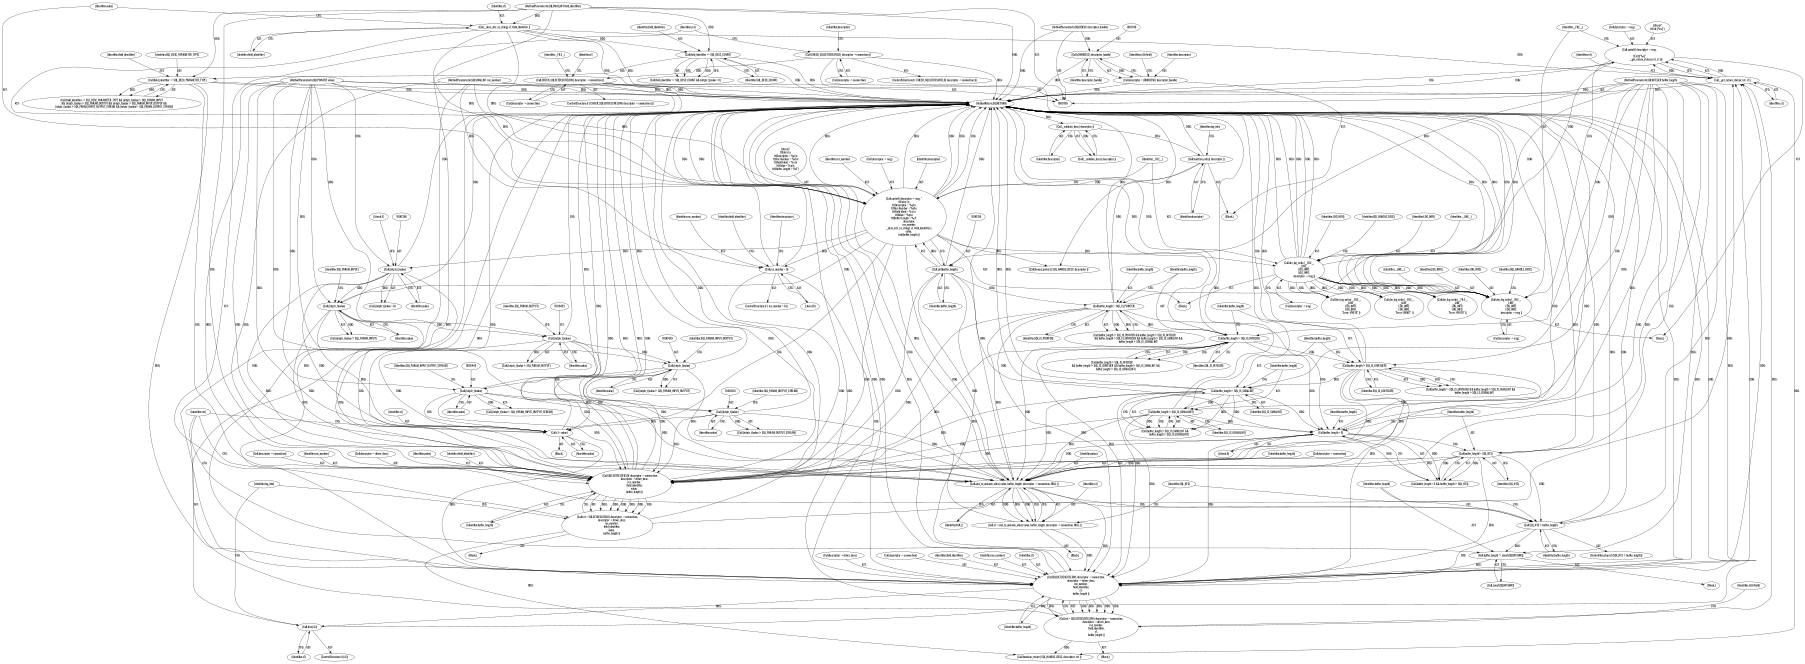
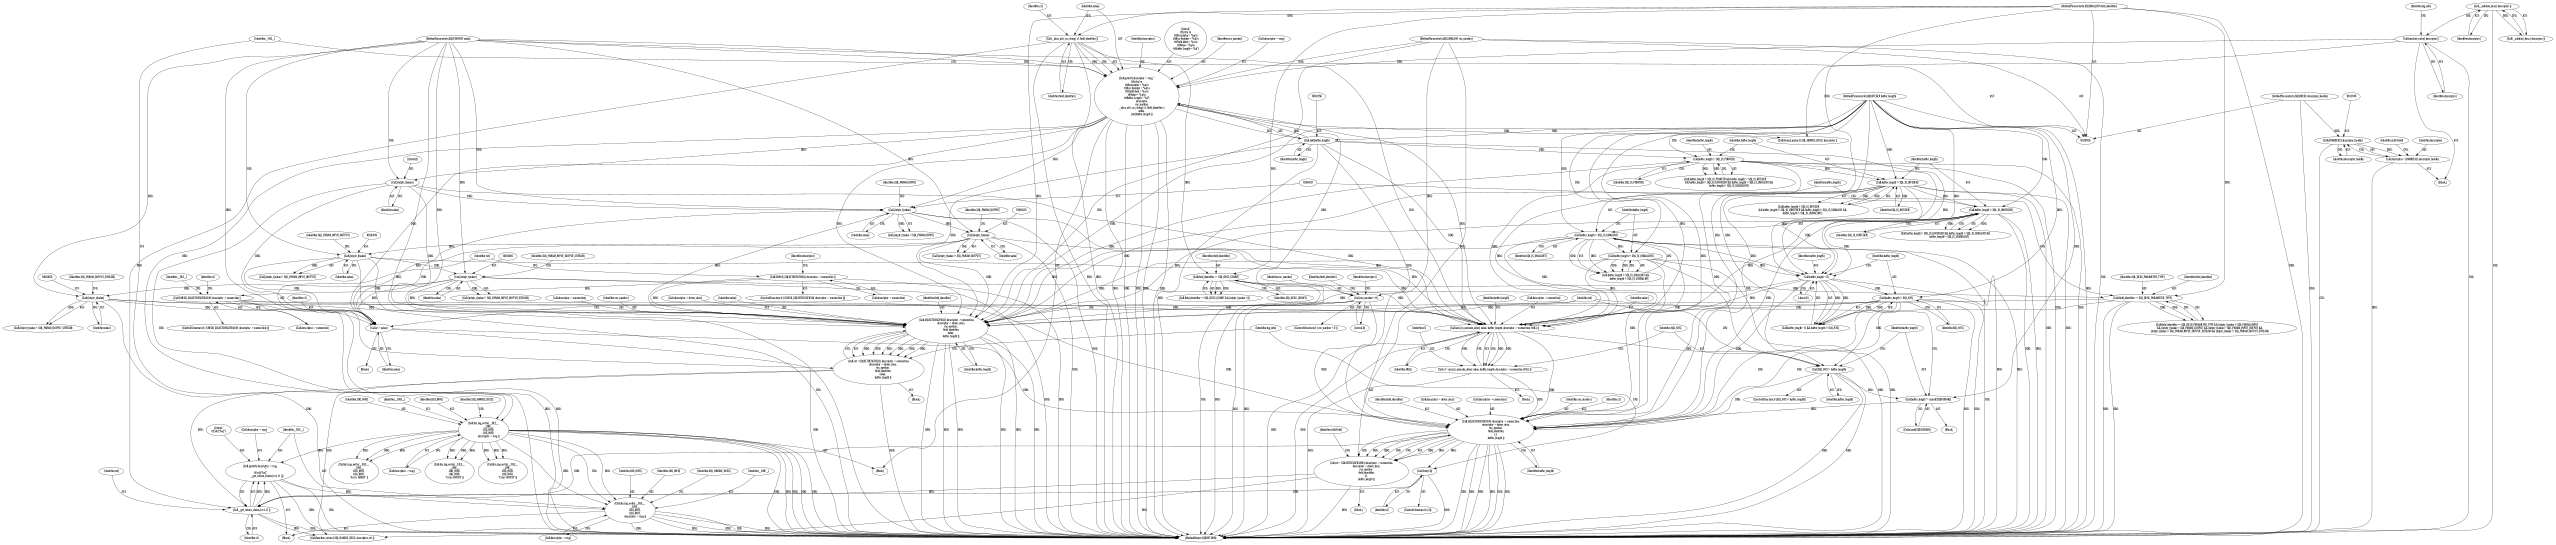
edge "(Call,(DMHDESC) descriptor_handle)" -> "(MethodReturn,SQLRETURN)": label "DDG: " -> "CFG: "
edge "(MethodReturn,SQLRETURN)" -> "(Call,__validate_desc( descriptor ))": reversed
node "1000427": added
node "1000396": removed
node "(Call,(intptr_t)value < 0)": removed
edge "(Call,buffer_length != SQL_IS_INTEGER)" -> "(Identifier,SQL_IS_INTEGER)": label "CFG: " -> "DDG: "
edge "(Call,buffer_length != SQL_IS_UINTEGER)" -> "(Call,buffer_length != SQL_IS_SMALLINT)": label "DDG: " -> "AST: "
node "(Identifier,SQL_IS_USMALLINT)": removed
